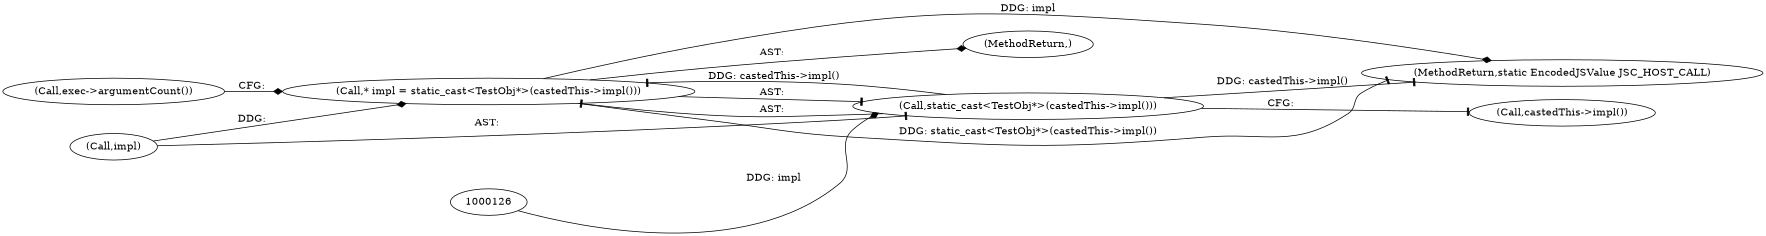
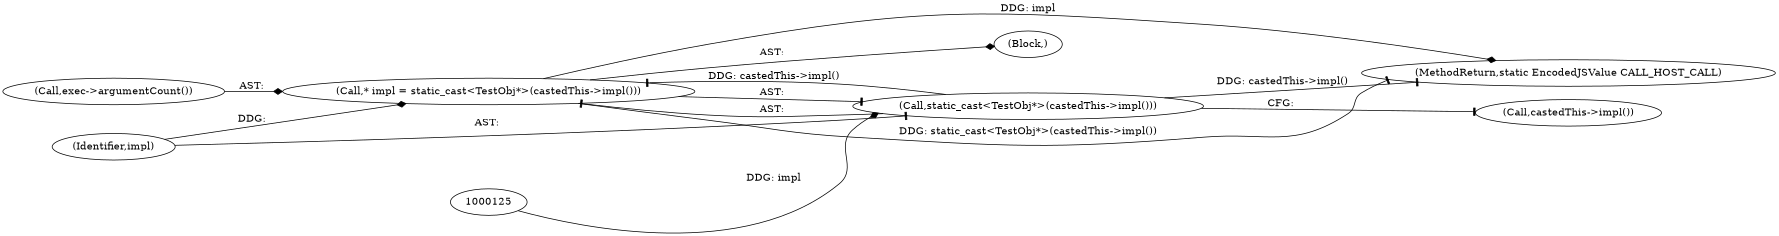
node "(MethodReturn,)": label "(MethodReturn,)" -> "(Block,)"
node "(MethodReturn,static EncodedJSValue JSC_HOST_CALL)": label "(MethodReturn,static EncodedJSValue JSC_HOST_CALL)" -> "(MethodReturn,static EncodedJSValue CALL_HOST_CALL)"
edge "(Call,exec->argumentCount())" -> "(Call,* impl = static_cast<TestObj*>(castedThis->impl()))": label "CFG: " -> "AST: "
node "(Call,impl)": label "(Call,impl)" -> "(Identifier,impl)"
node "1000126": label "1000126" -> "1000125"
